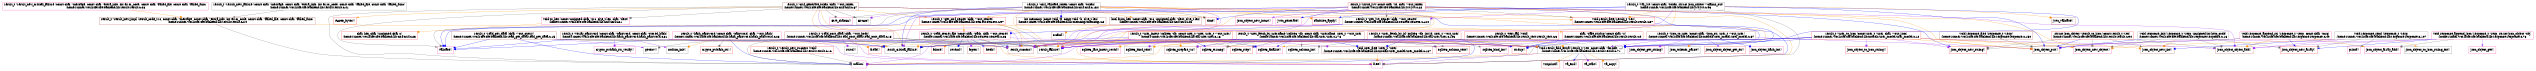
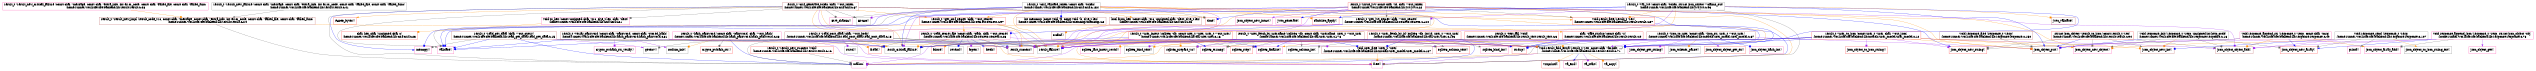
node "memcpy()": added
